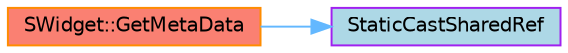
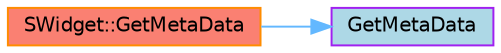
node "StaticCastSharedRef": label "StaticCastSharedRef" -> "GetMetaData"
